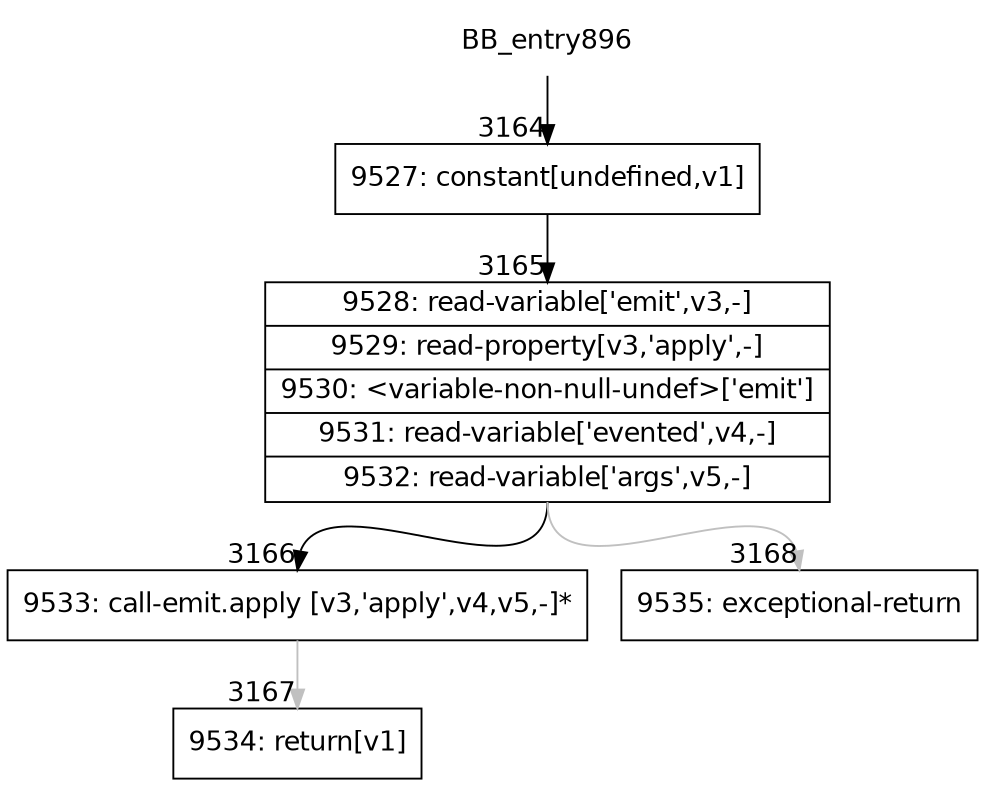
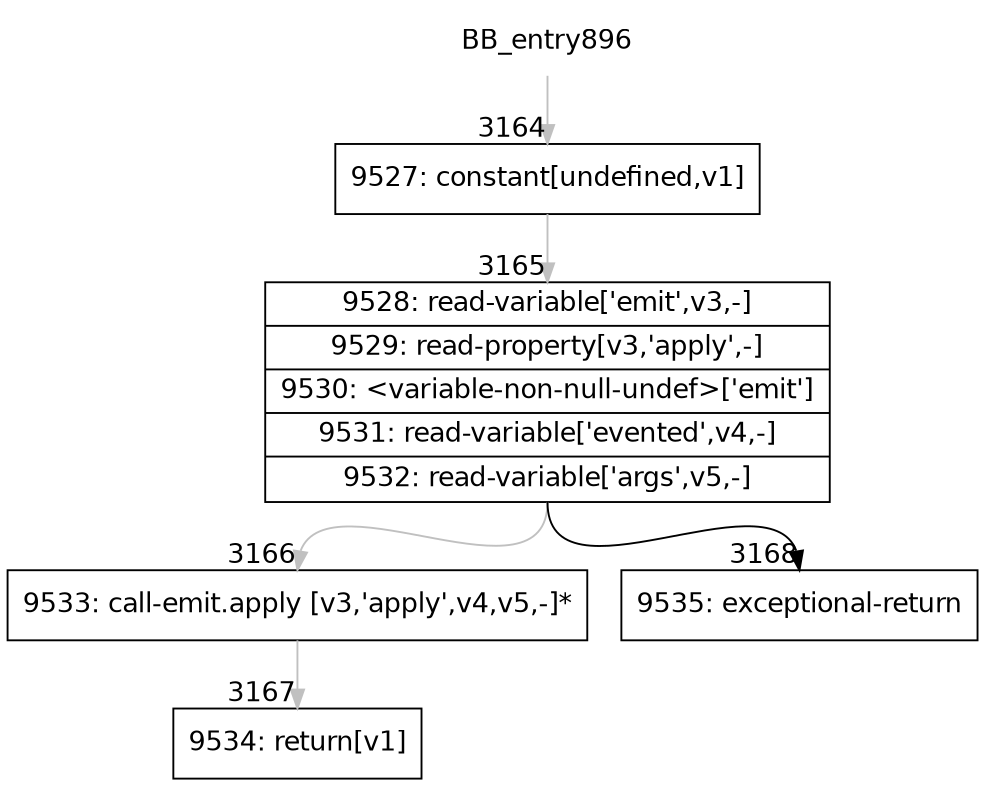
edge "BB_entry896" -> "9527: constant[undefined,v1]": color black -> gray
edge "9527: constant[undefined,v1]" -> "9528: read-variable['emit',v3,-]": color black -> gray
edge "9528: read-variable['emit',v3,-]" -> "9533: call-emit.apply [v3,'apply',v4,v5,-]*": color black -> gray
edge "9528: read-variable['emit',v3,-]" -> "9535: exceptional-return": color gray -> black
